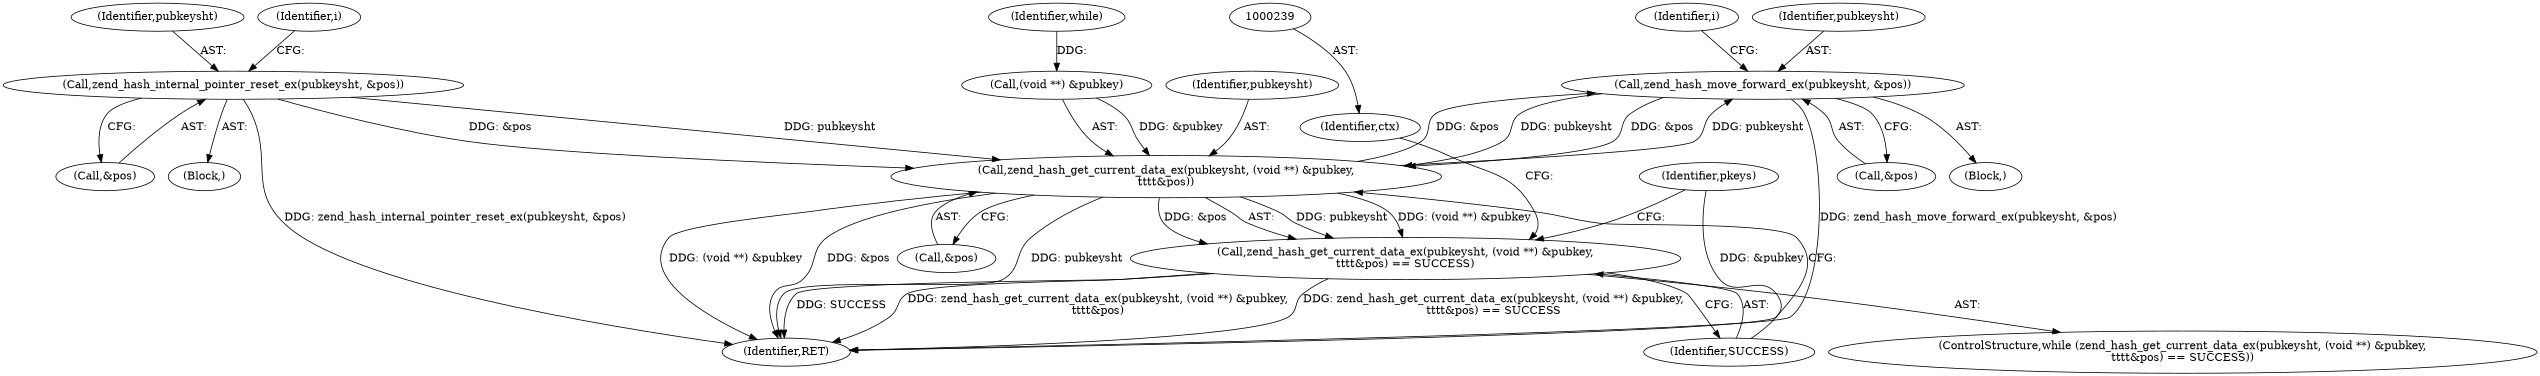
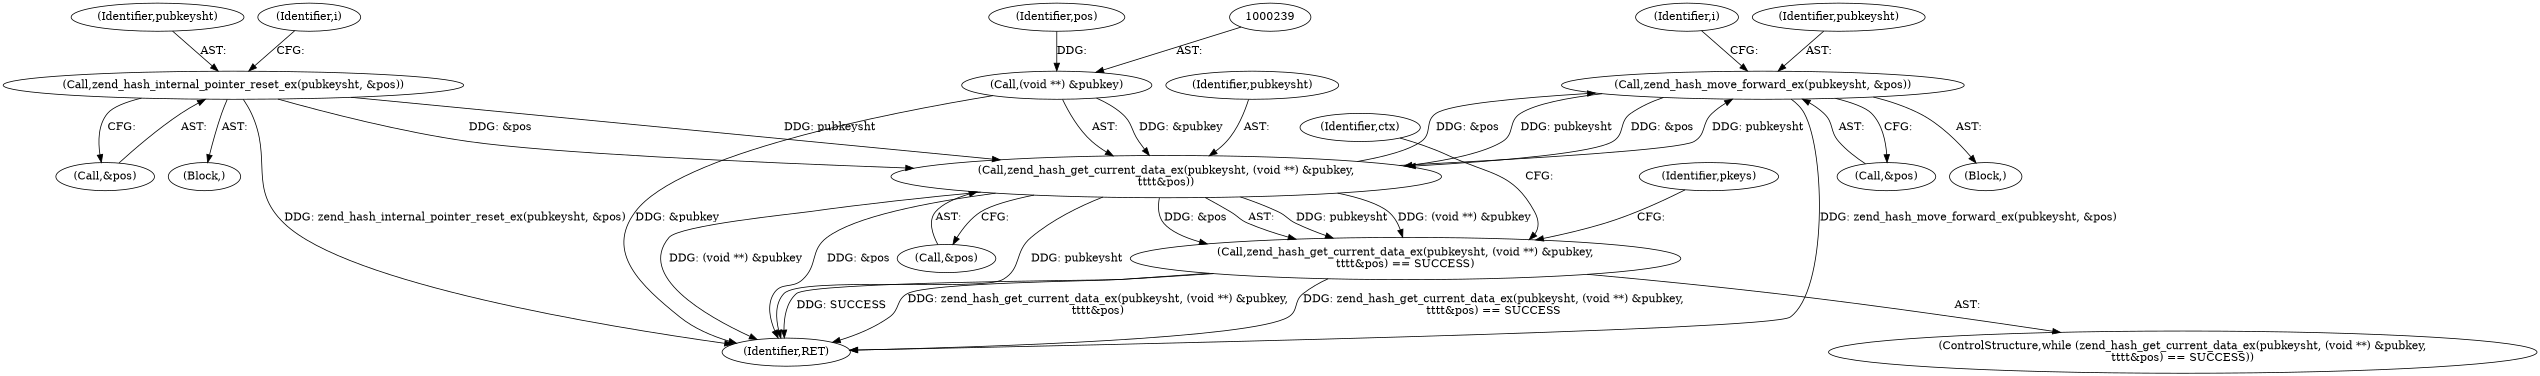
node "(Identifier,while)": label "(Identifier,while)" -> "(Identifier,pos)"
edge "1000239" -> "(Identifier,ctx)": now "1000239" -> "(Call,(void **) &pubkey)"
edge "(Identifier,pkeys)" -> "(Identifier,RET)": now "(Call,(void **) &pubkey)" -> "(Identifier,RET)"
node "(Identifier,SUCCESS)": removed
